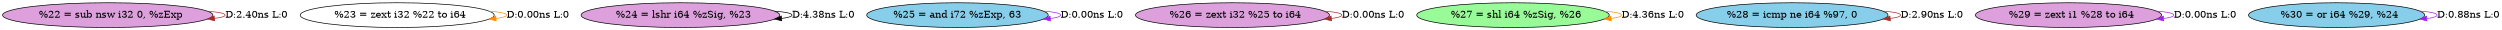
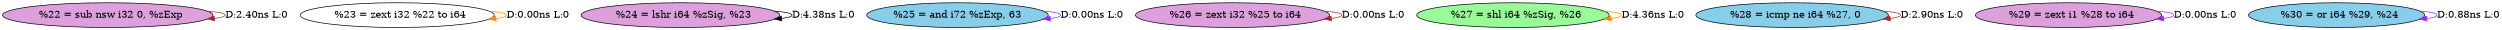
node "%28 = icmp ne i64 %97, 0": label "%28 = icmp ne i64 %97, 0" -> "%28 = icmp ne i64 %27, 0"
